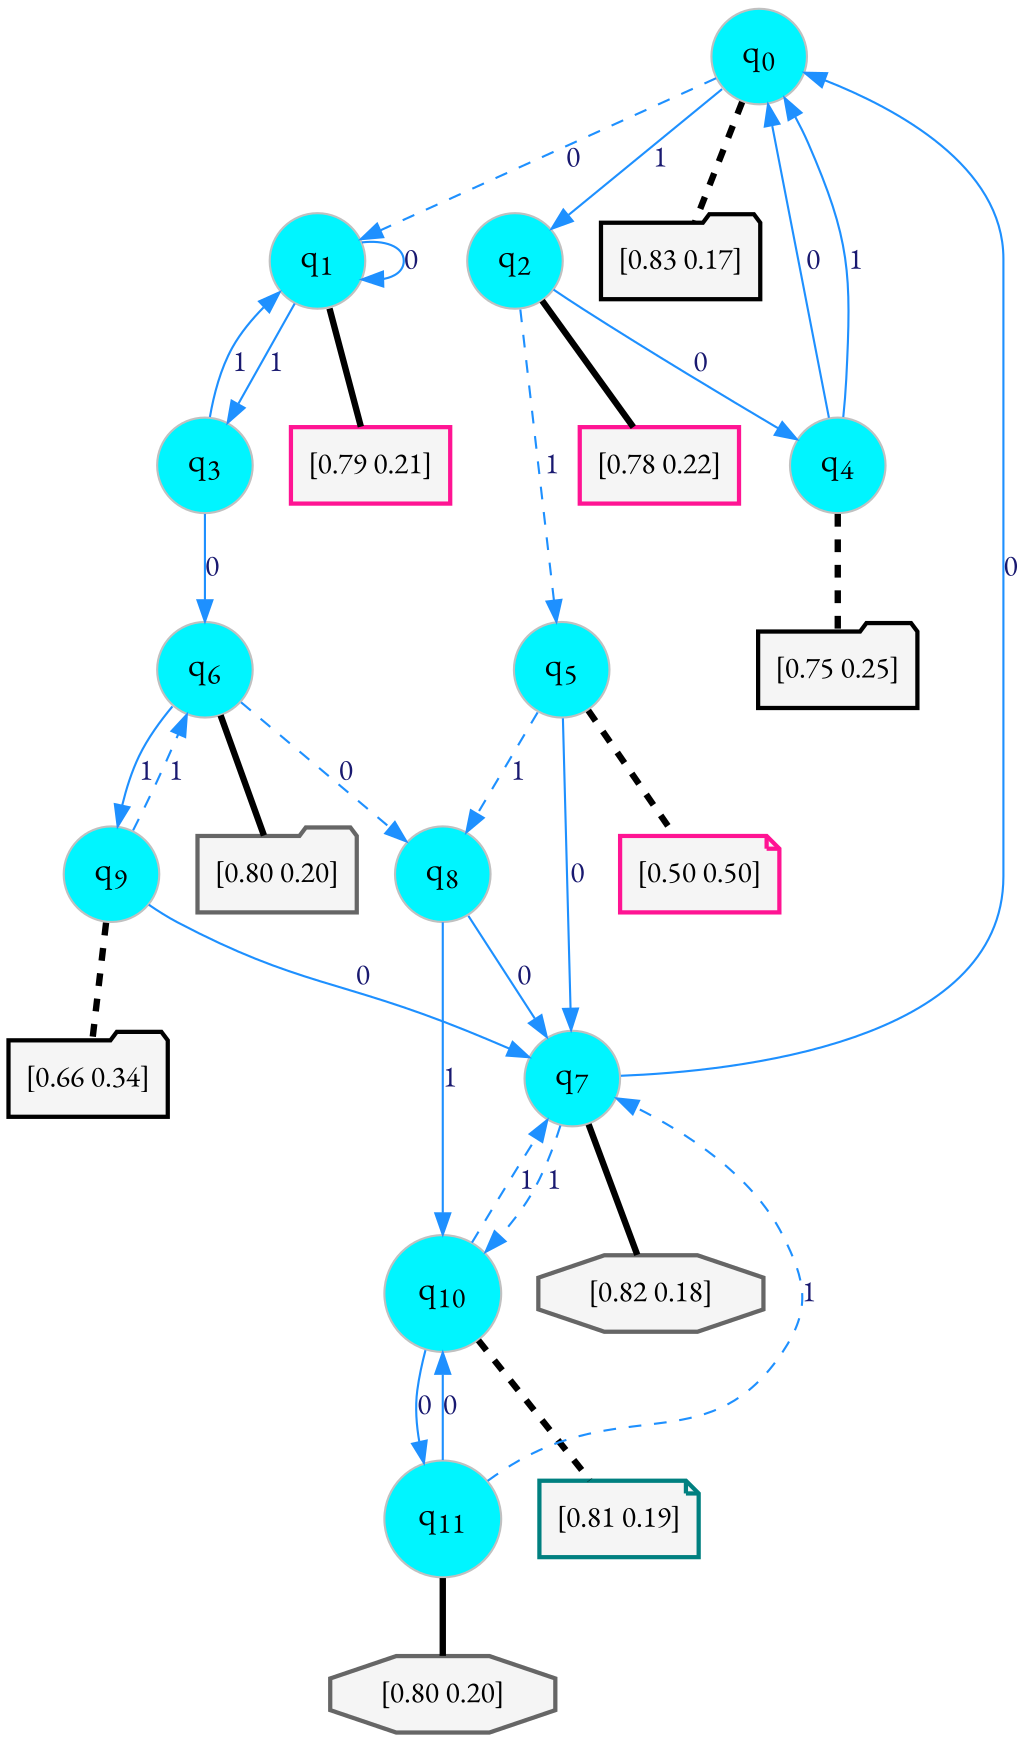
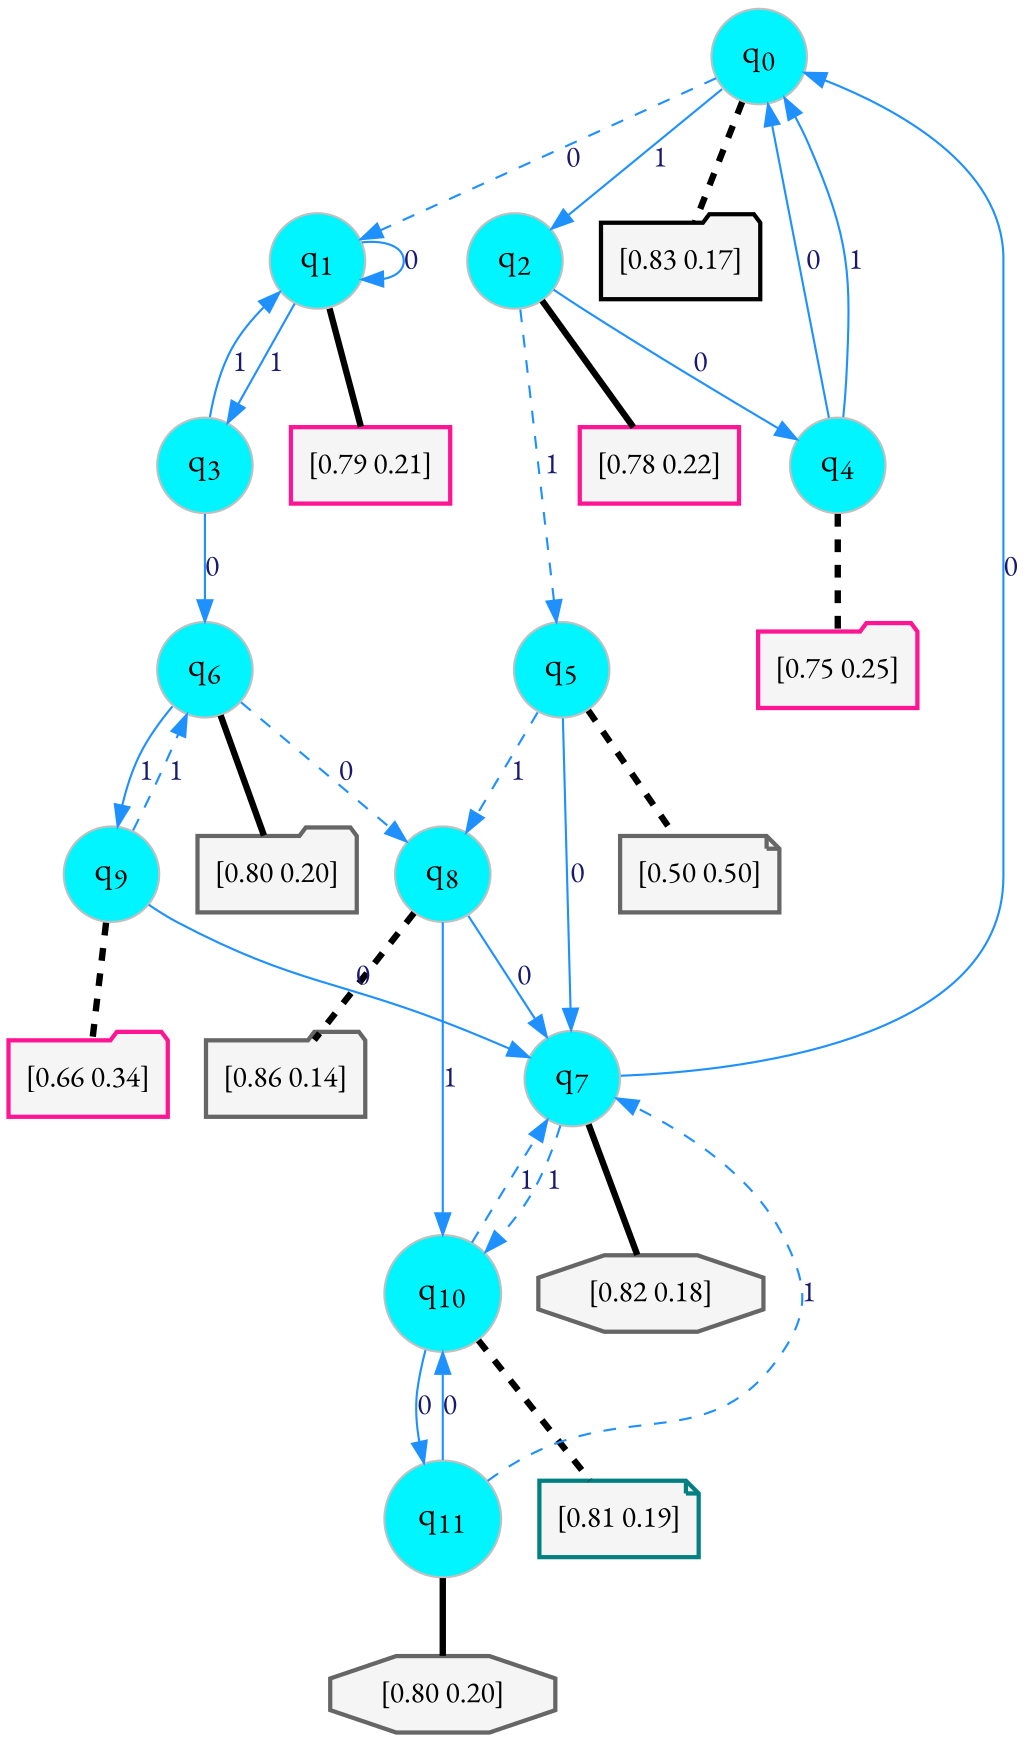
node "[0.75 0.25]": color black -> deeppink
node "[0.50 0.50]": color deeppink -> gray40
node "[0.66 0.34]": color black -> deeppink
node "[0.86 0.14]": added
